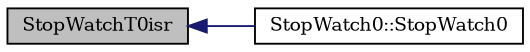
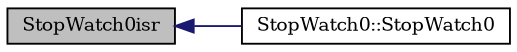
node "StopWatchT0isr": label "StopWatchT0isr" -> "StopWatch0isr"
